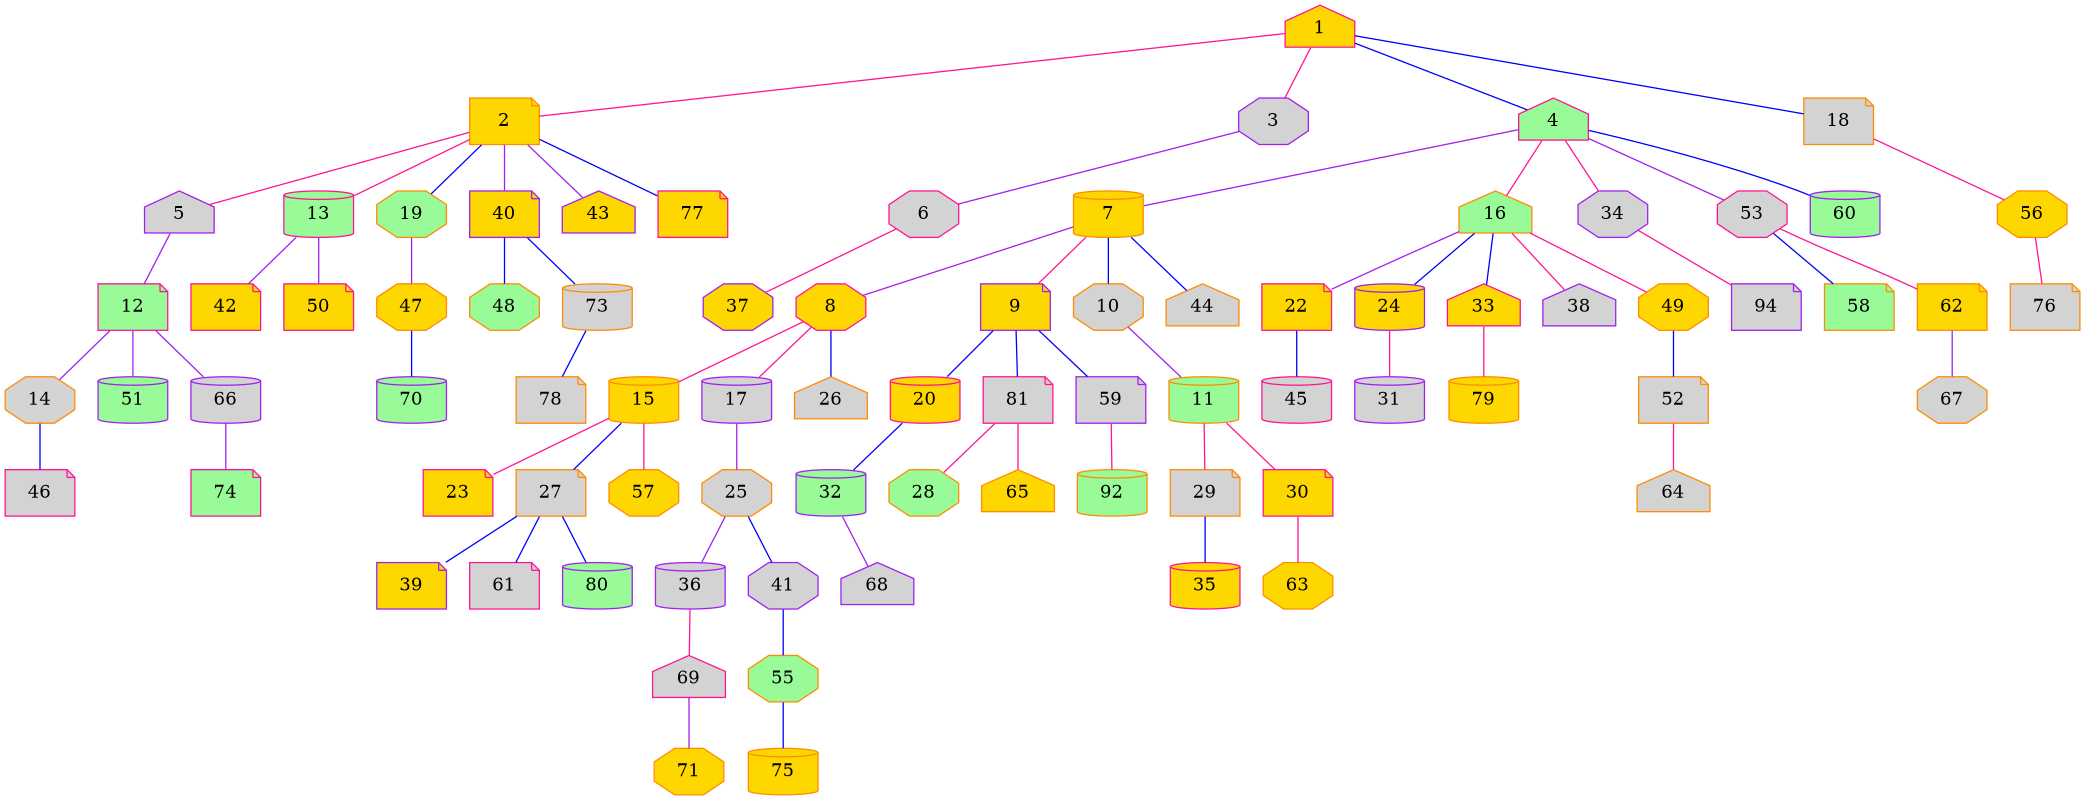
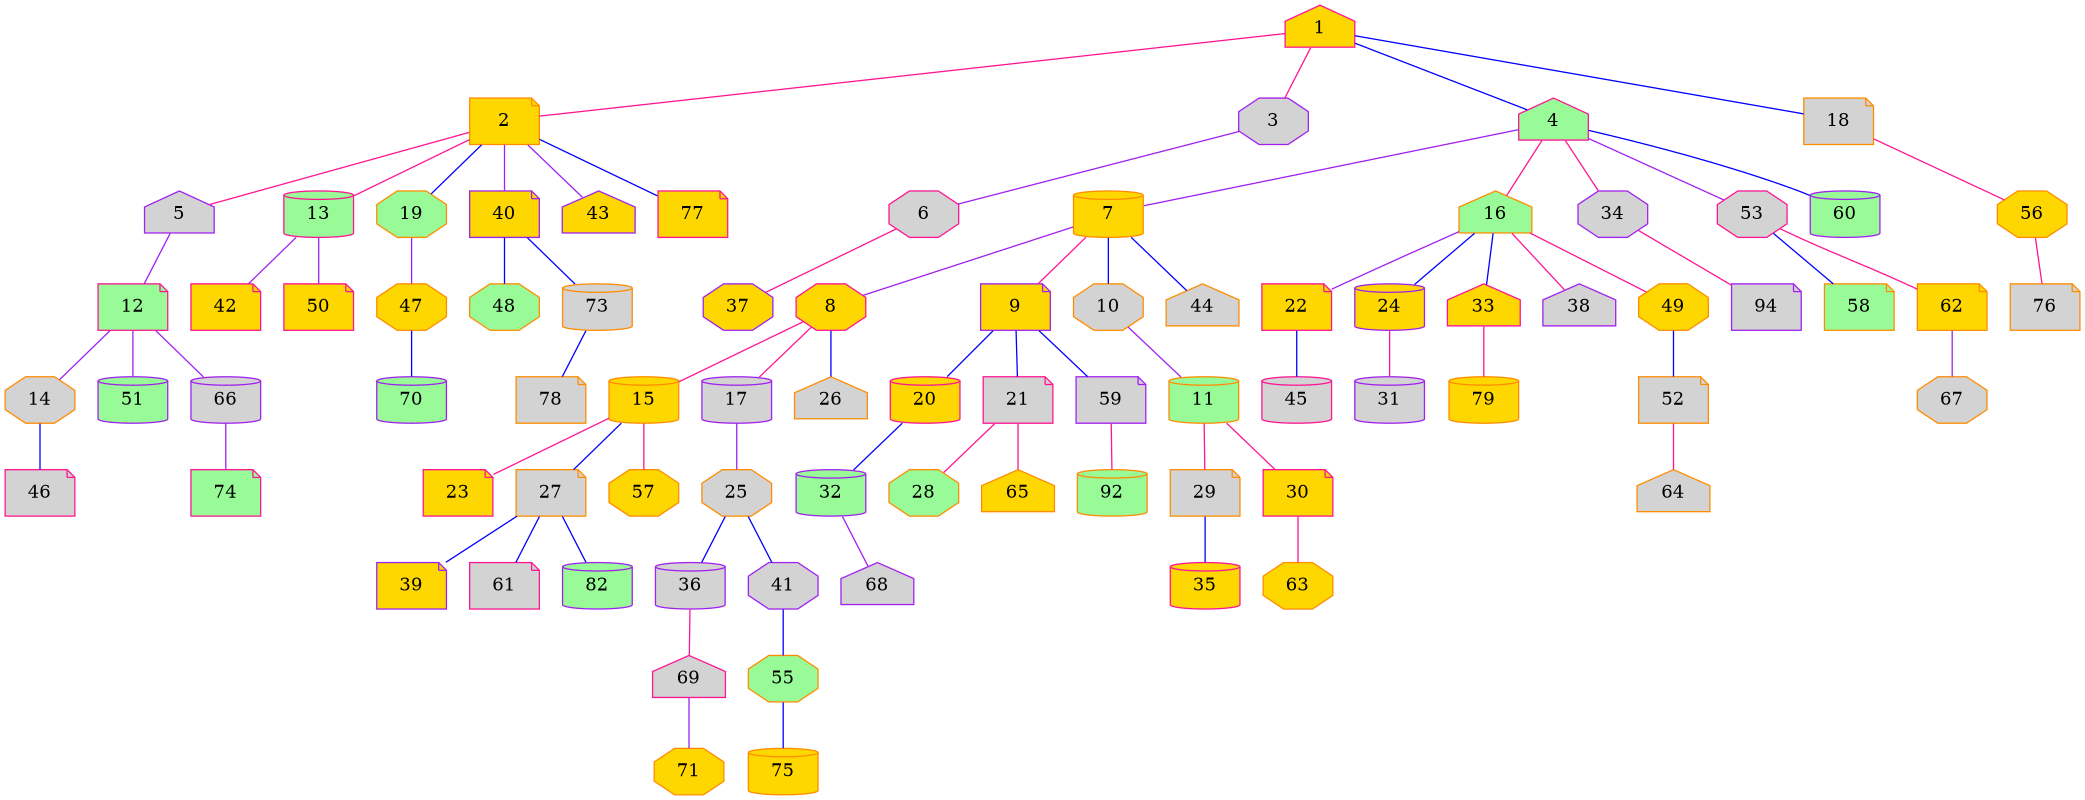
node "81": label "81" -> "21"
edge "25" -- "36": color purple -> blue
node "80": label "80" -> "82"
